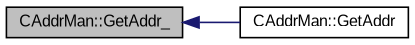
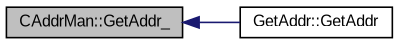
node "CAddrMan::GetAddr": label "CAddrMan::GetAddr" -> "GetAddr::GetAddr"
